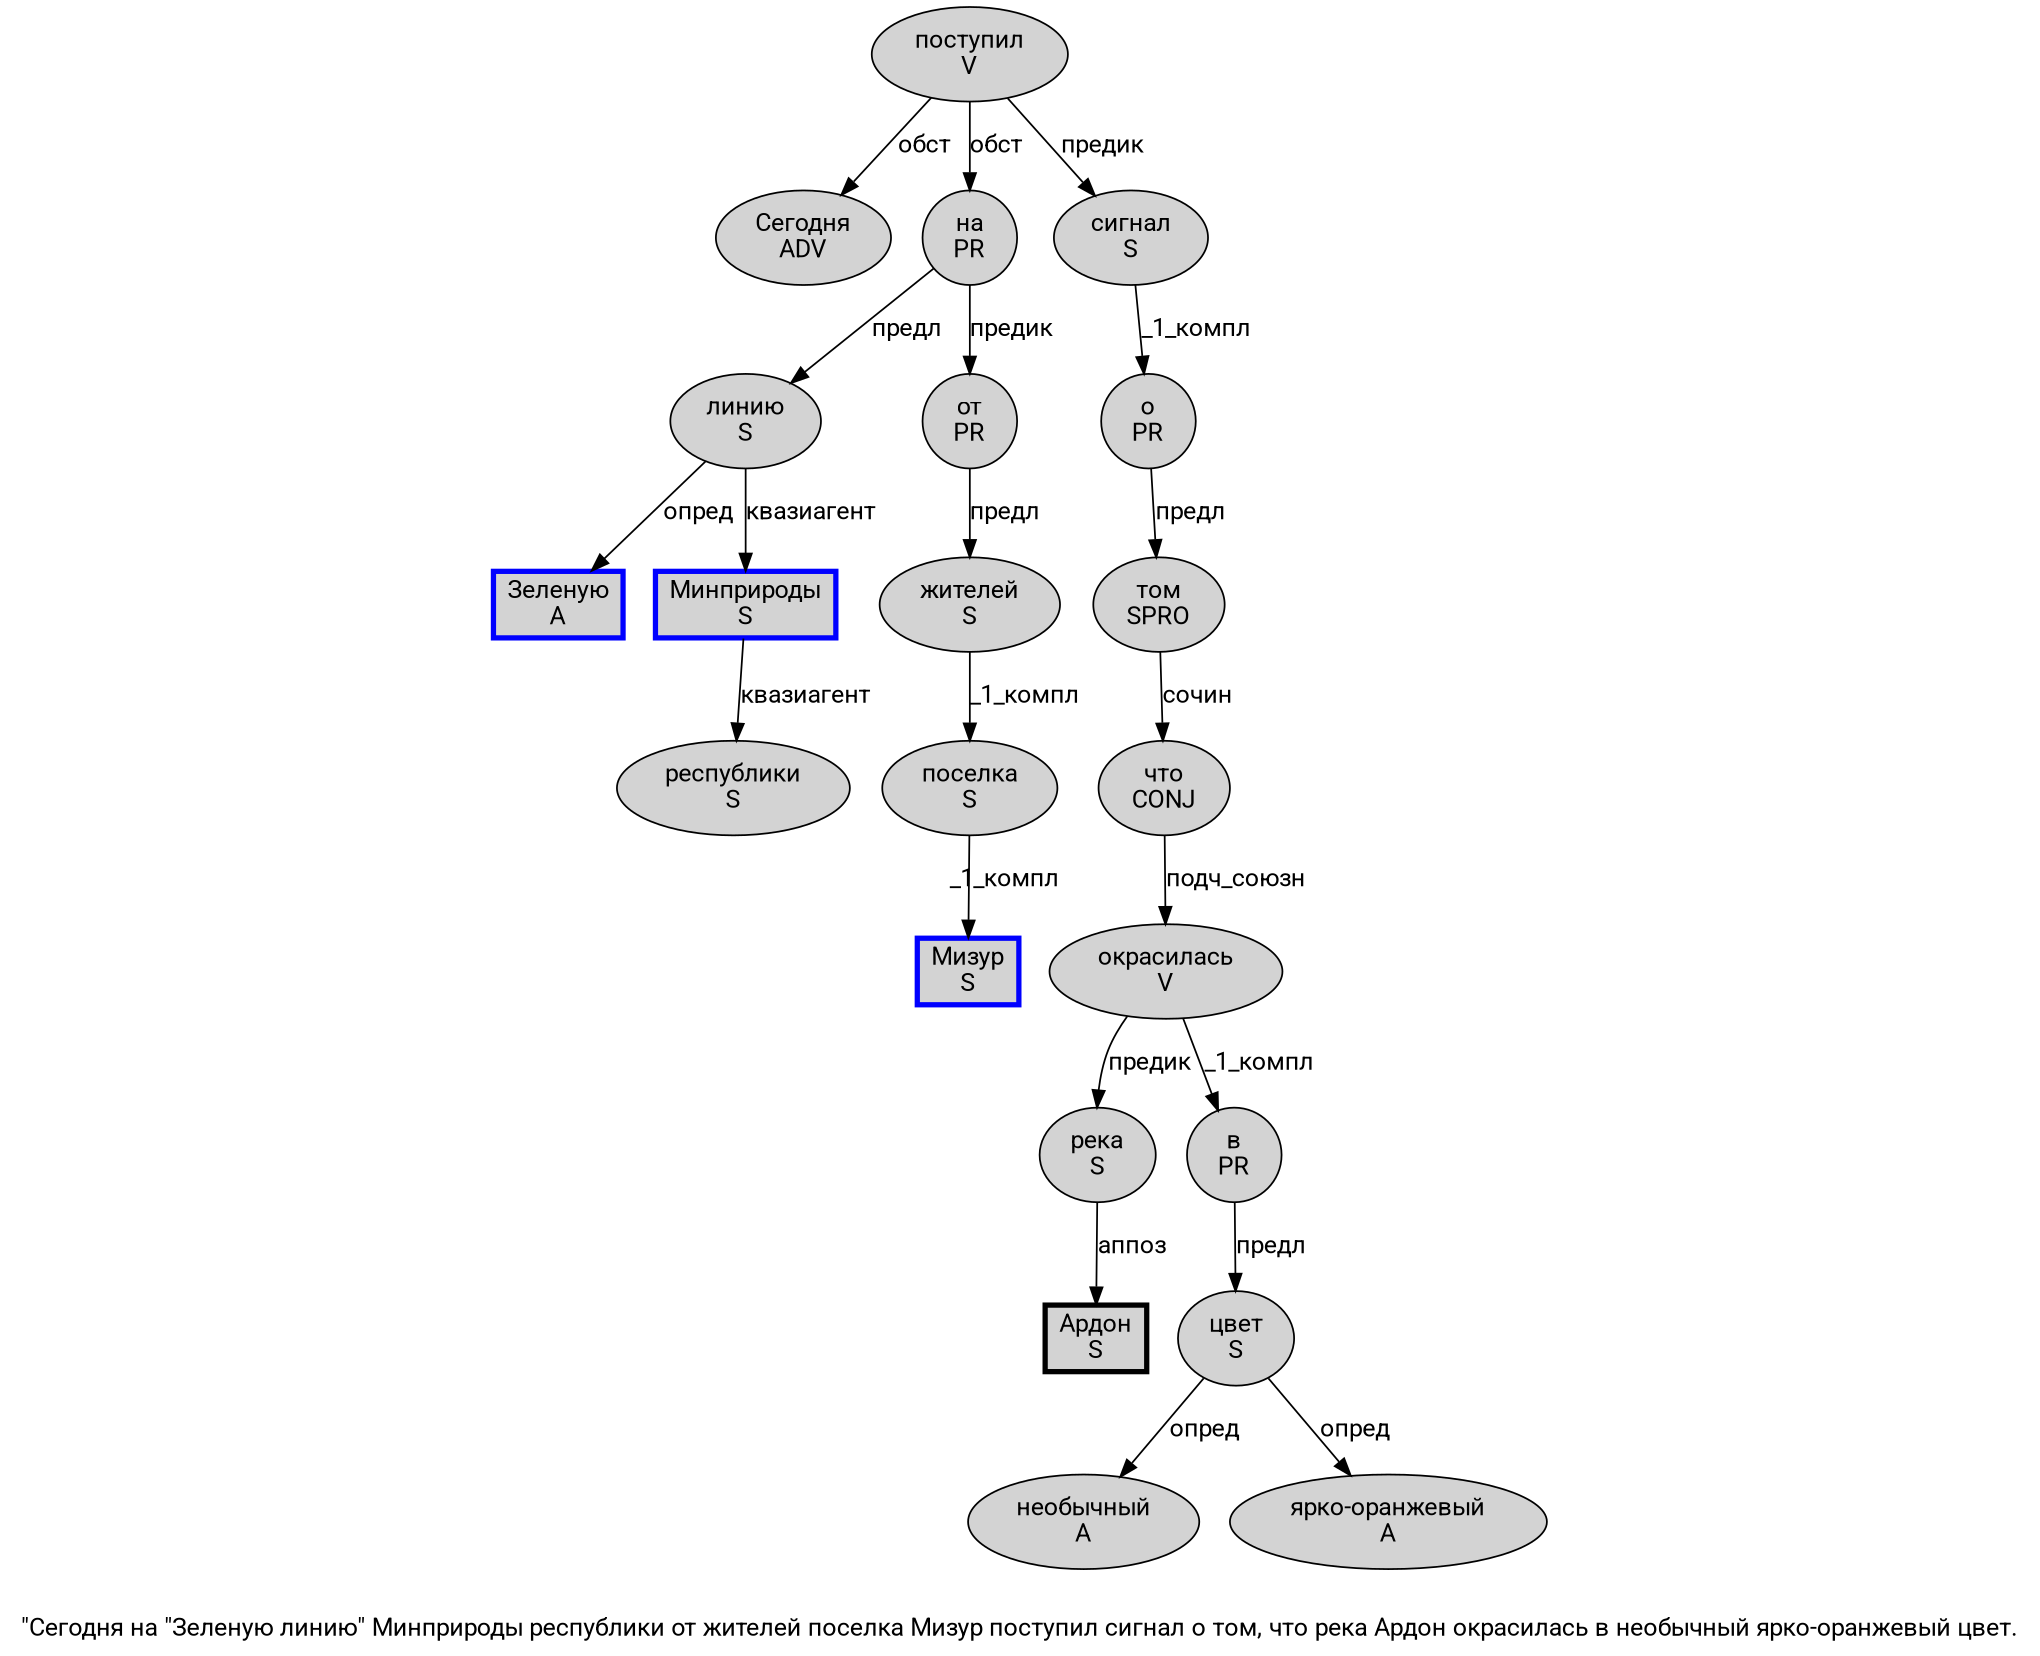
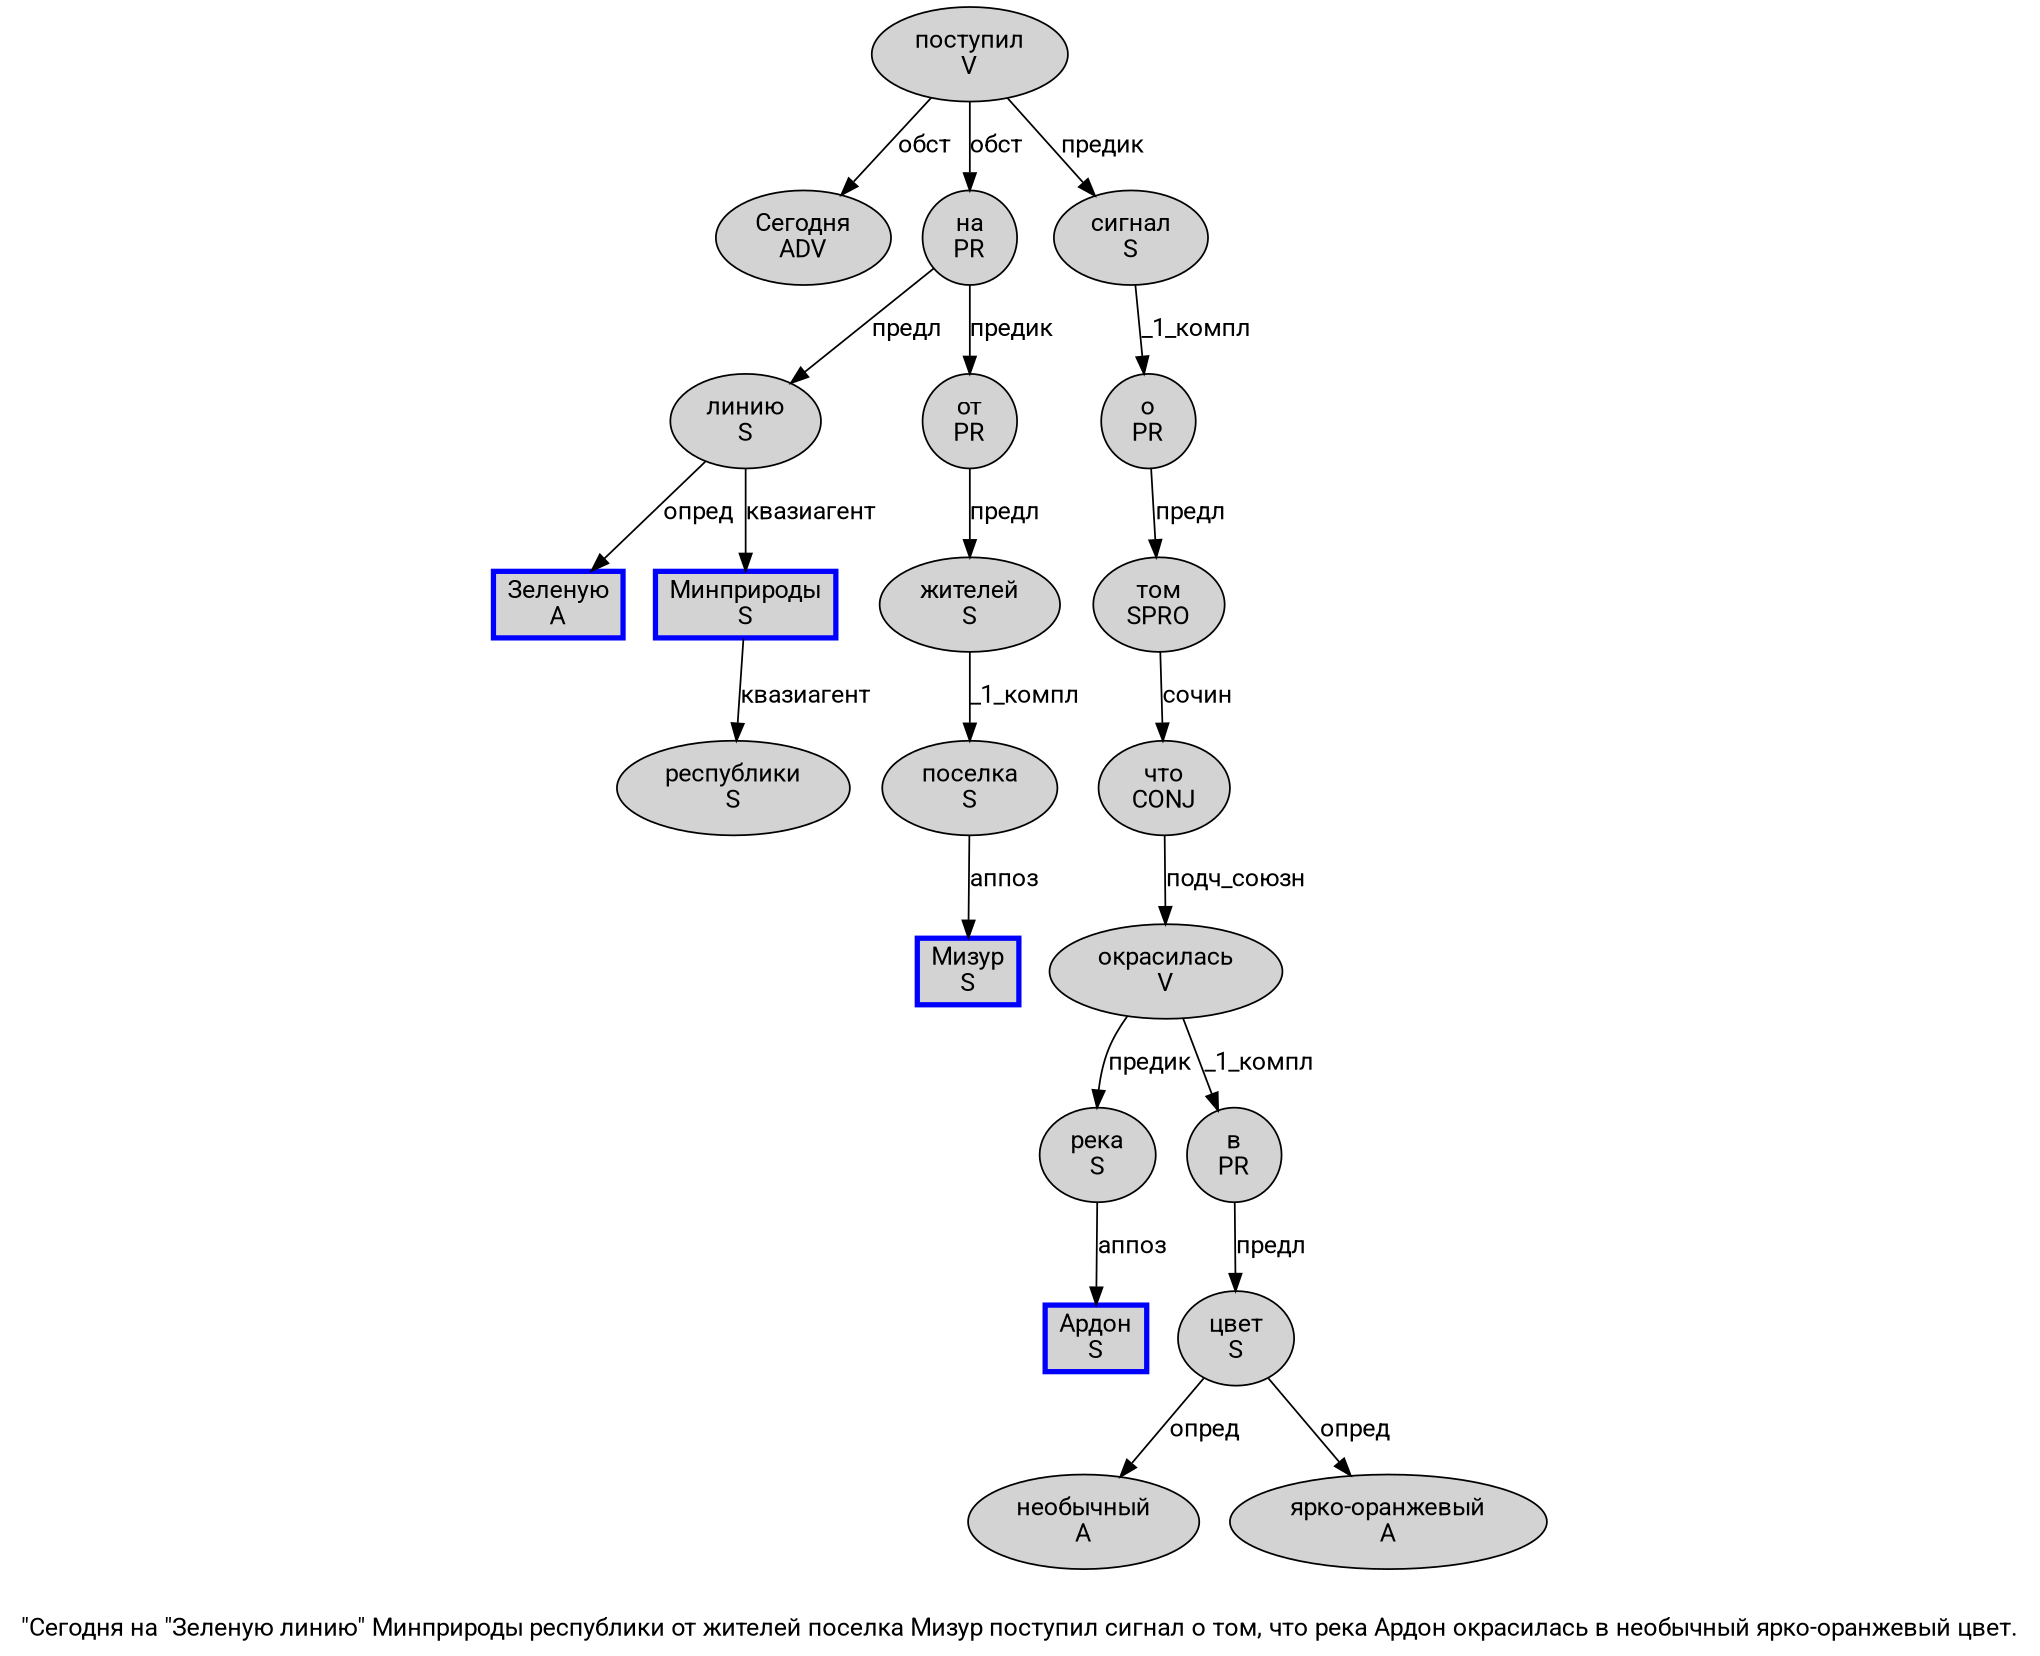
edge "поселка S" -> "Мизур S": label "_1_компл" -> "аппоз"
node "Ардон S": color black -> blue
